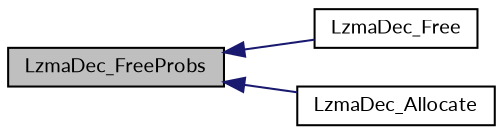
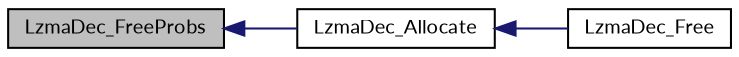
edge "LzmaDec_Free" -> "LzmaDec_FreeProbs": now "LzmaDec_Free" -> "LzmaDec_Allocate"
